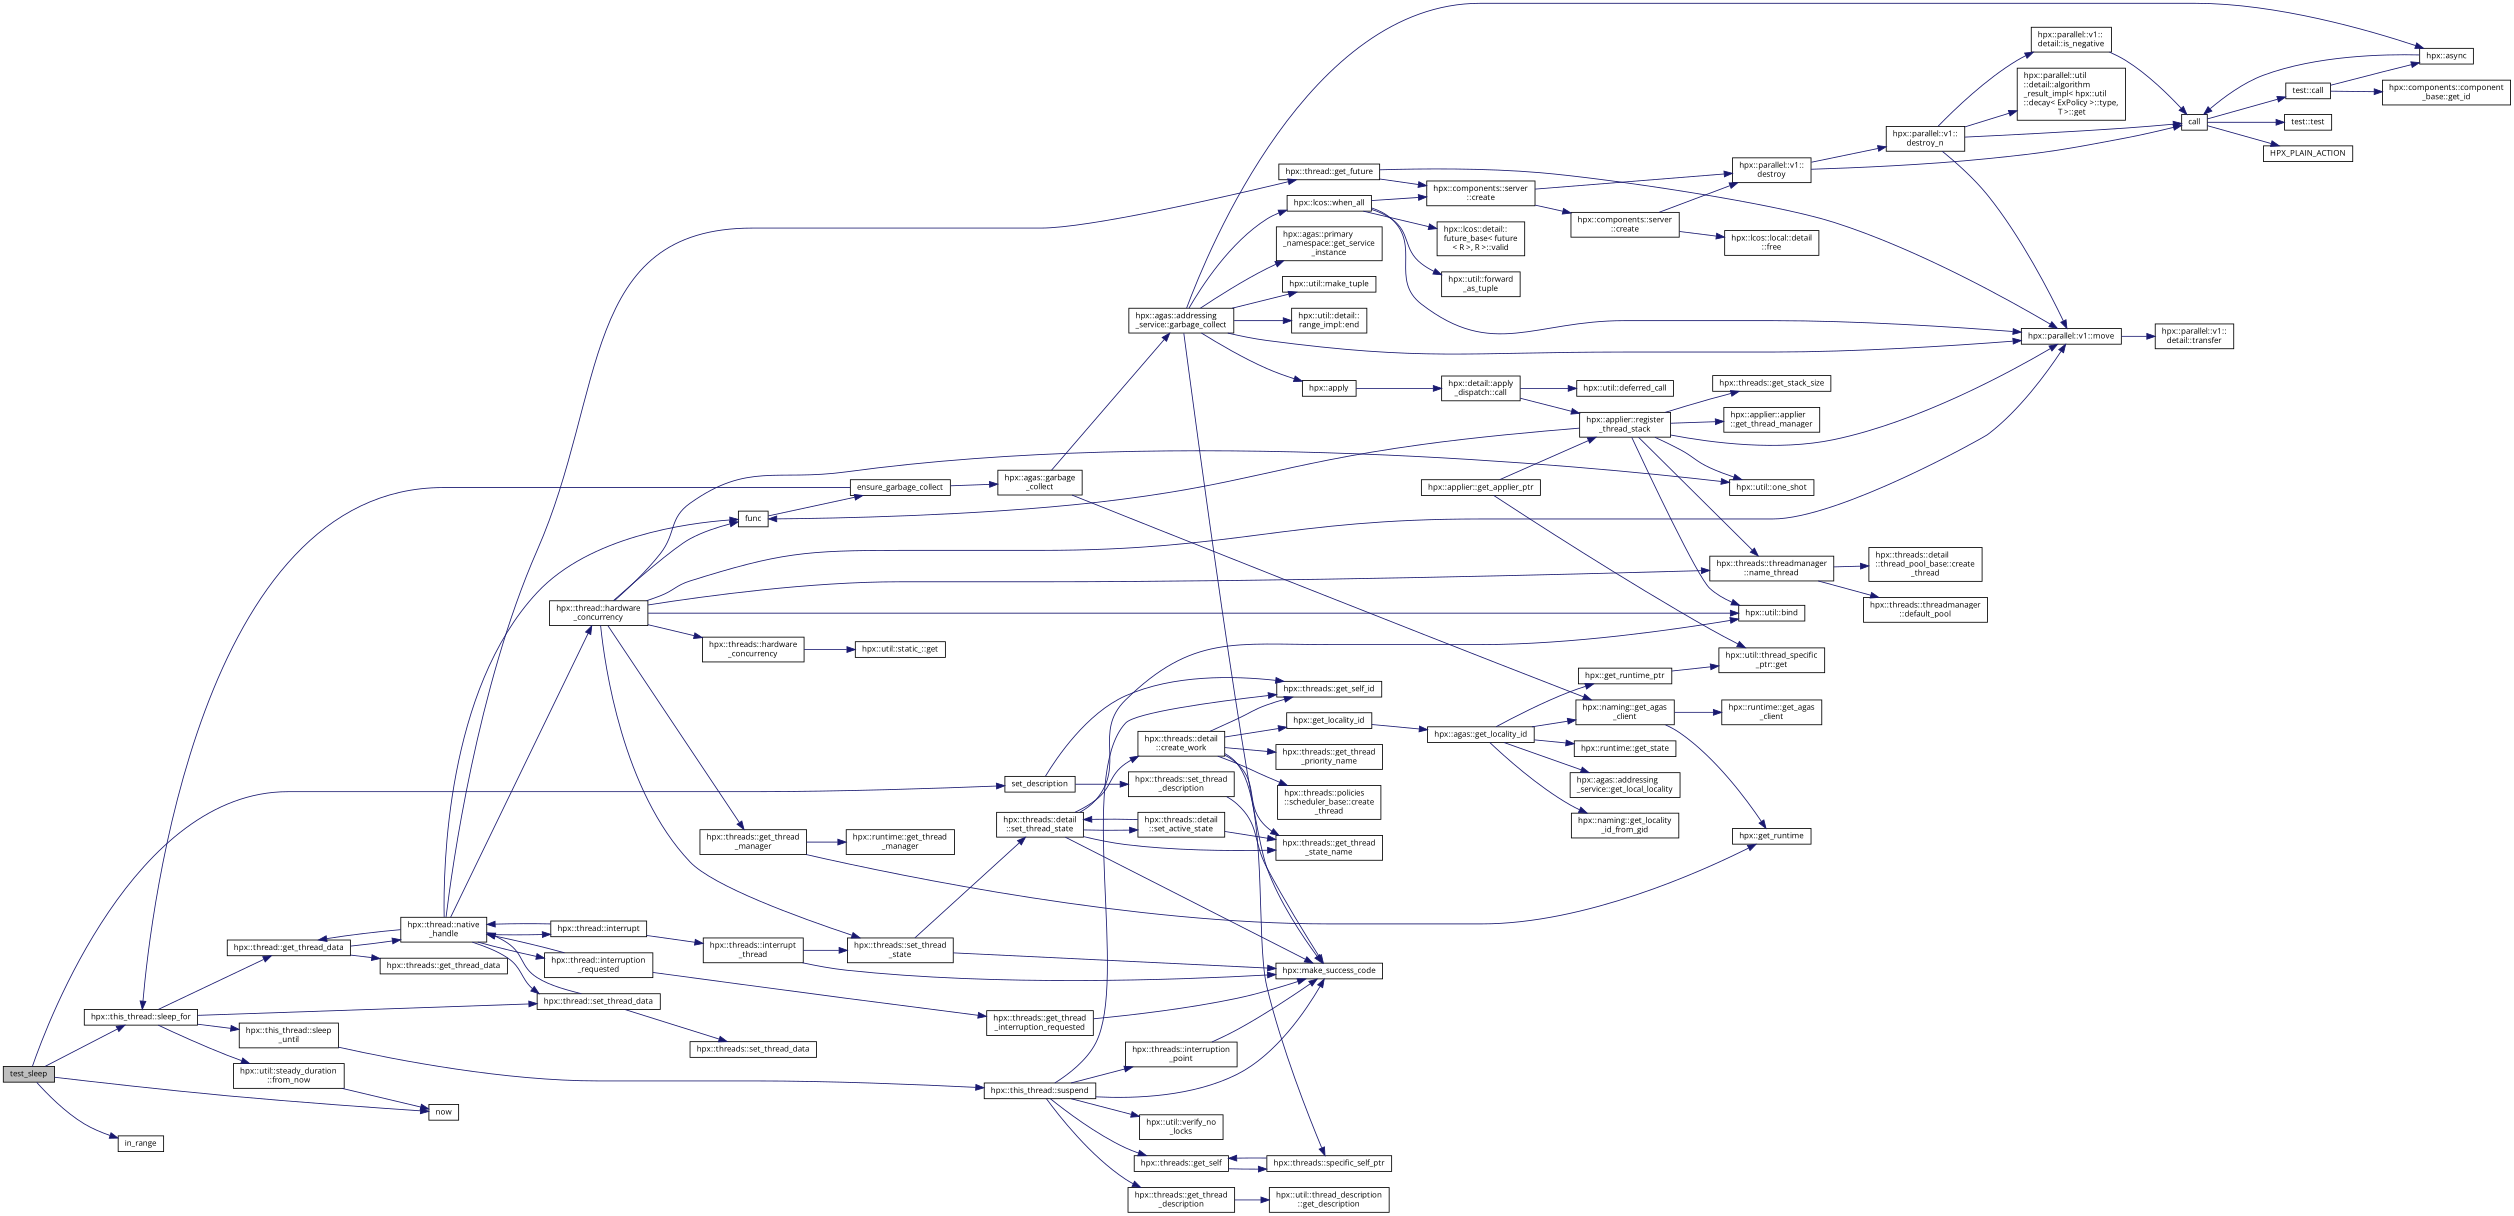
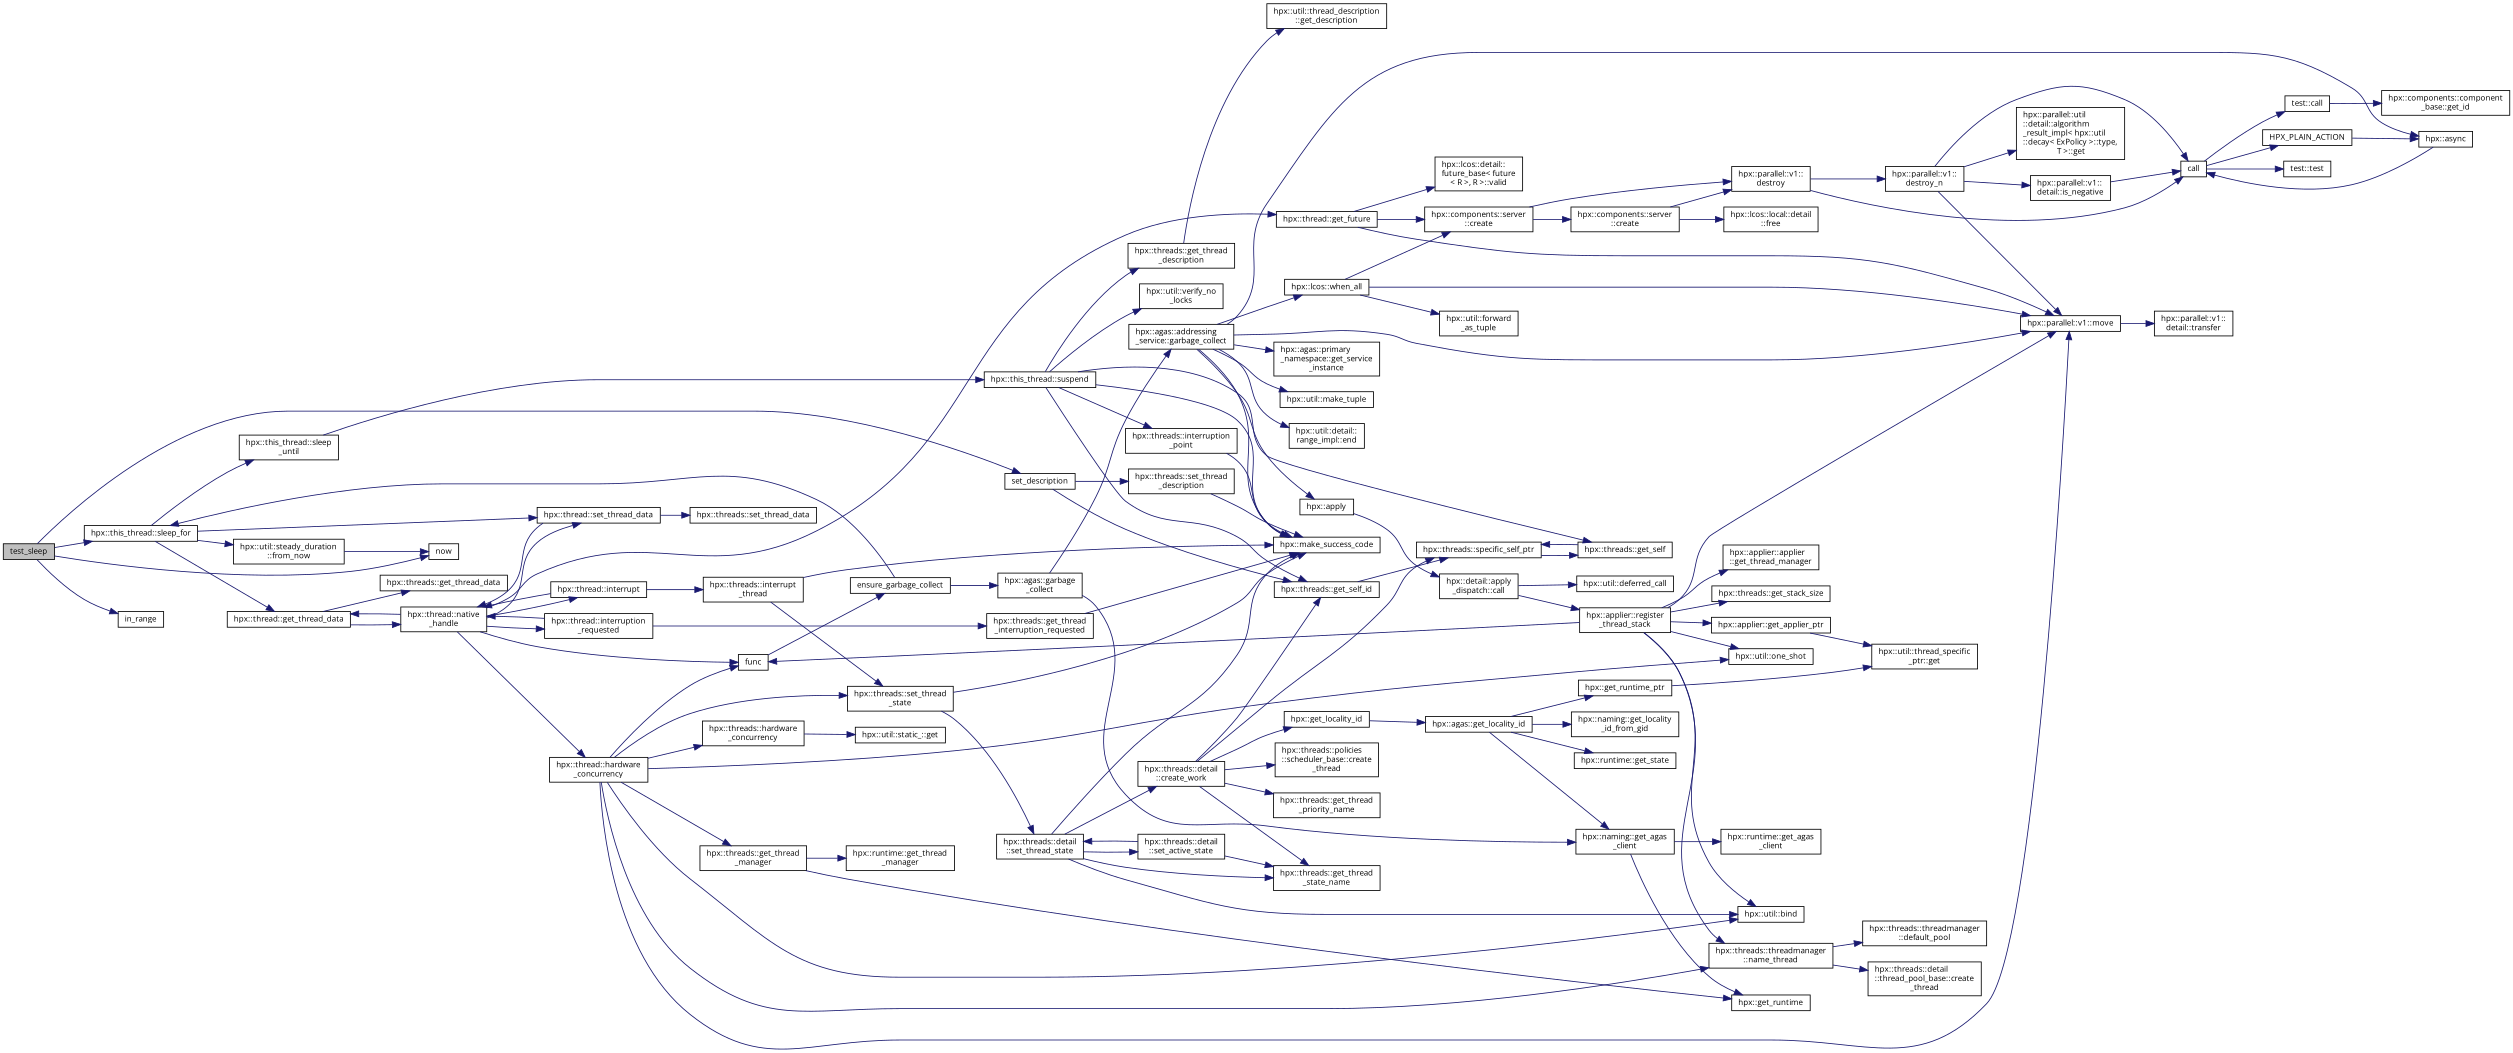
edge "test::call" -> "hpx::async": now "HPX_PLAIN_ACTION" -> "hpx::async"
edge "hpx::lcos::when_all" -> "hpx::lcos::detail:: future_base< future < R >, R >::valid": now "hpx::thread::get_future" -> "hpx::lcos::detail:: future_base< future < R >, R >::valid"
edge "hpx::applier::get_applier_ptr" -> "hpx::applier::register _thread_stack": reversed
edge "hpx::threads::get_self_id" -> "hpx::threads::specific_self_ptr": added
node "hpx::agas::addressing _service::get_local_locality": removed
